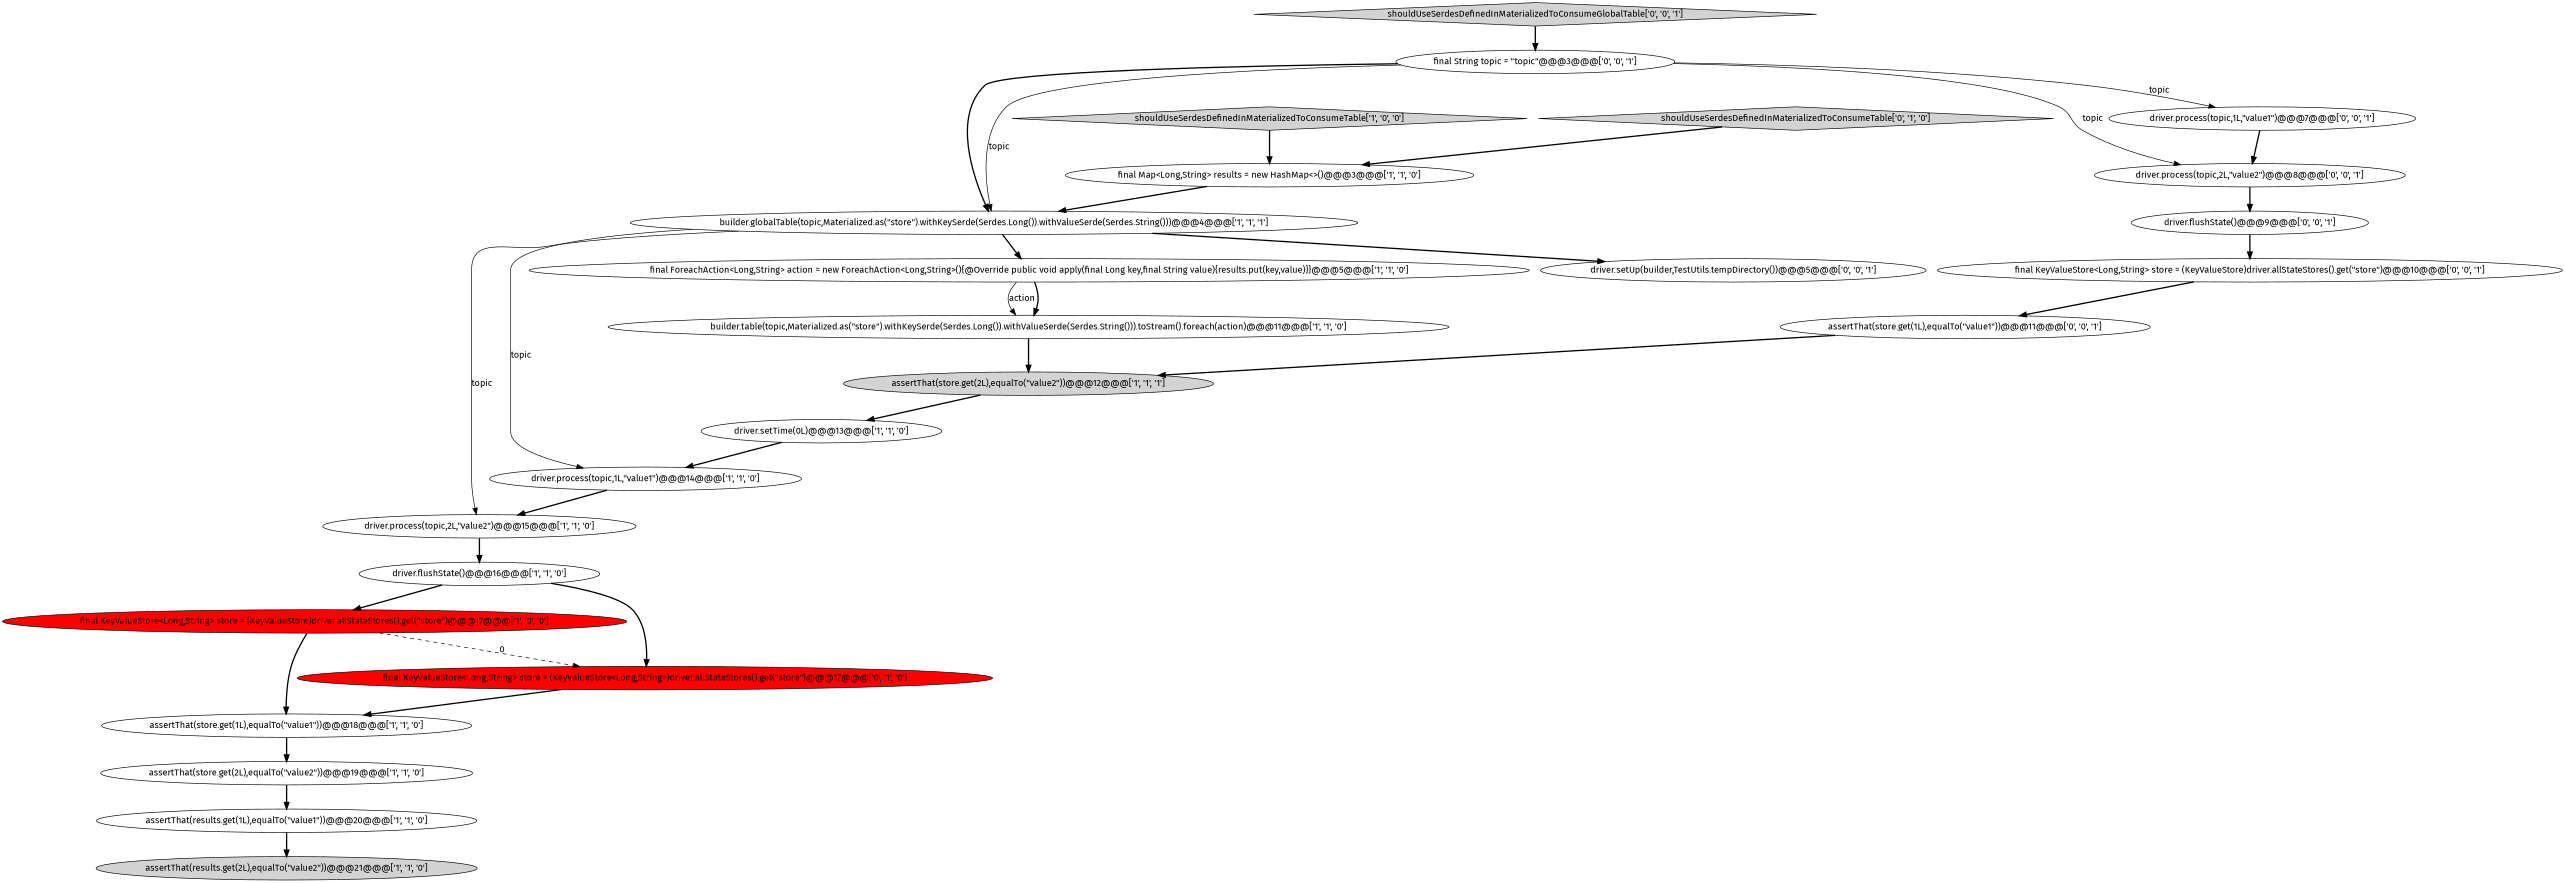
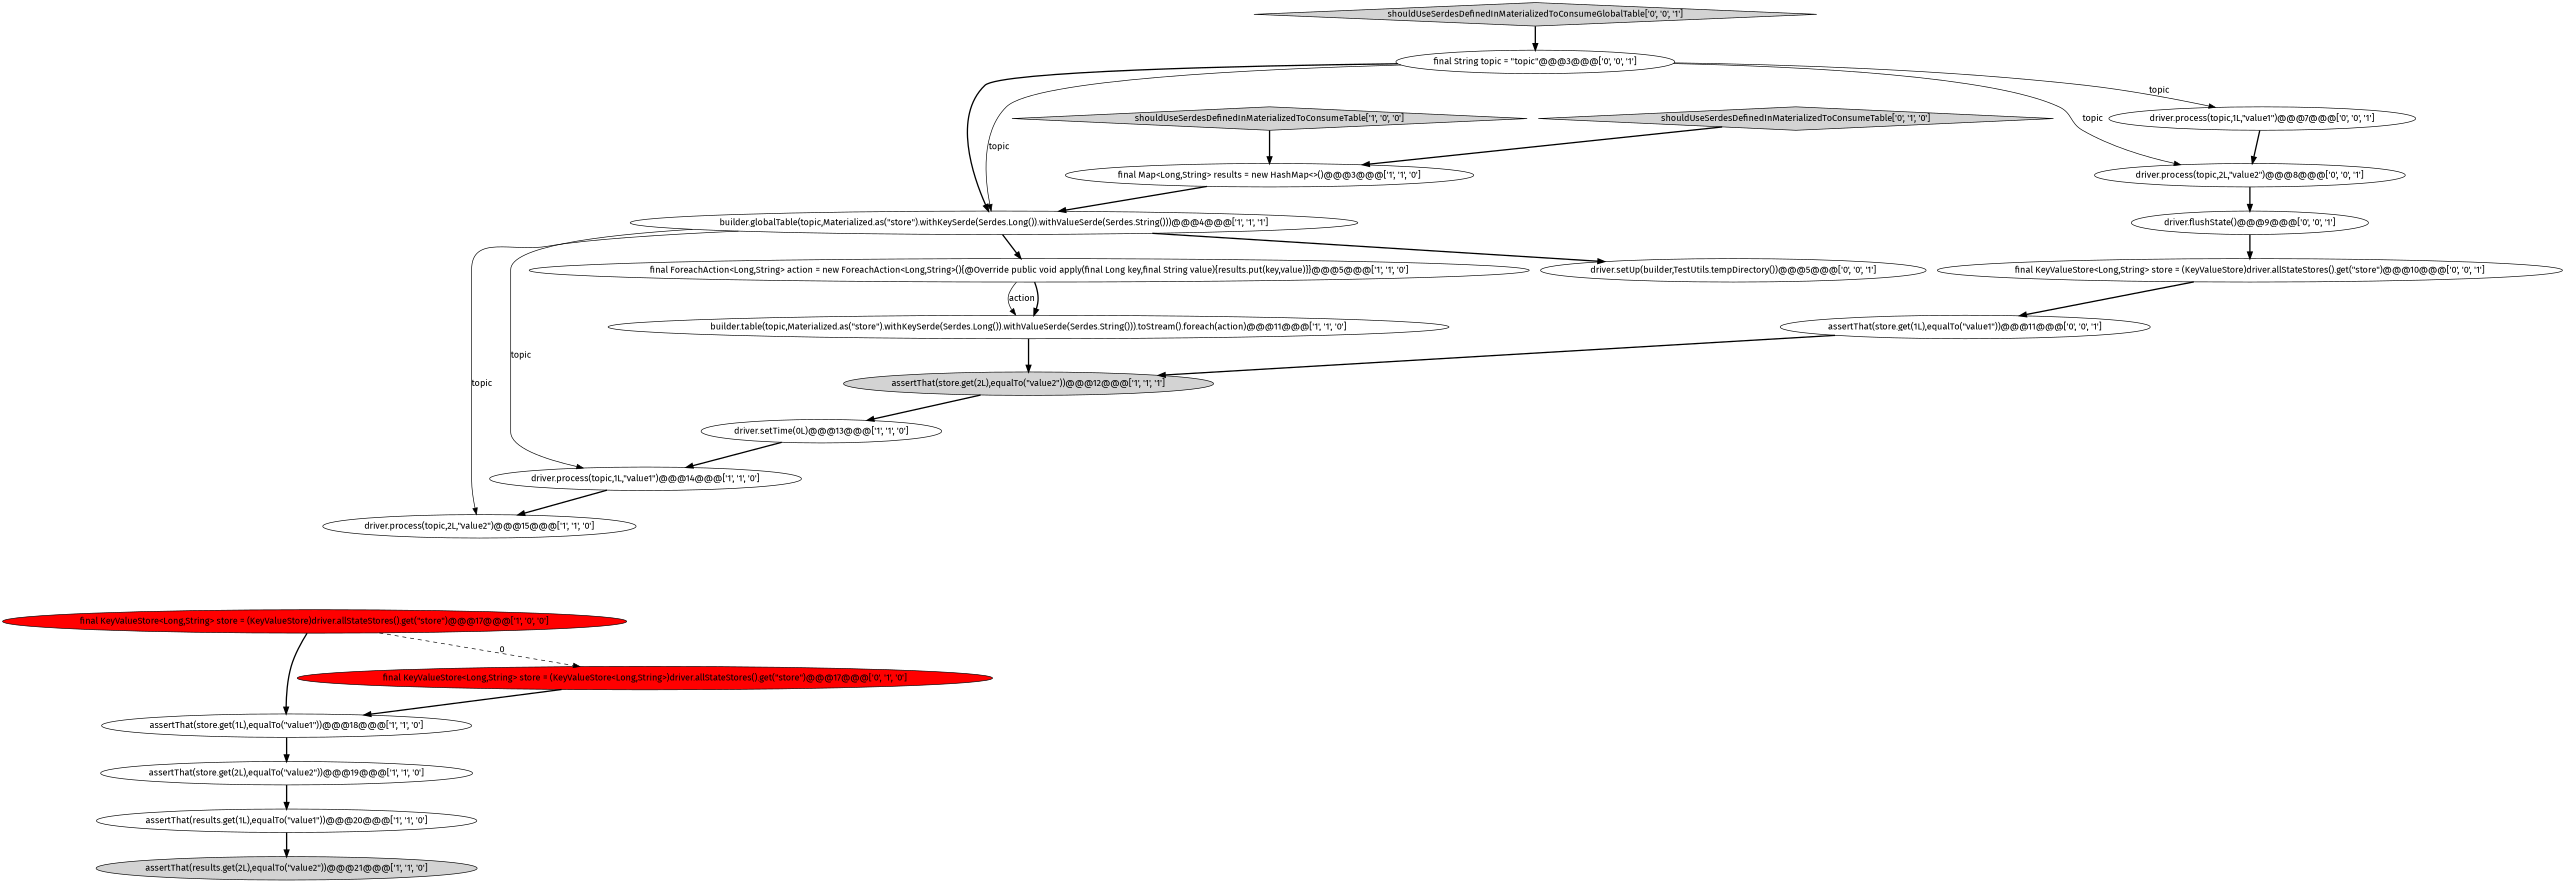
node "driver.flushState()@@@16@@@['1', '1', '0']": removed
